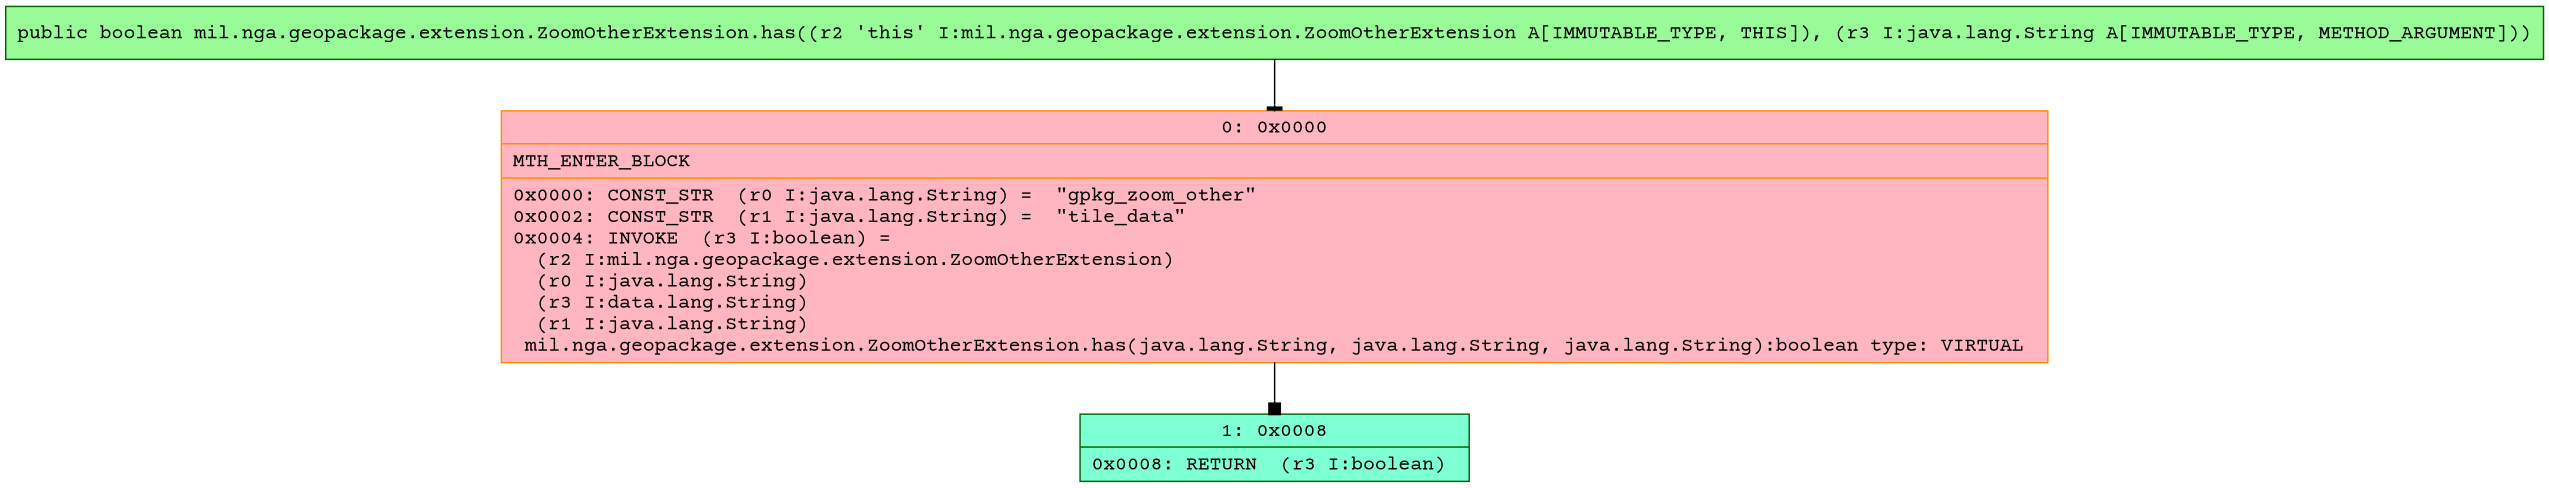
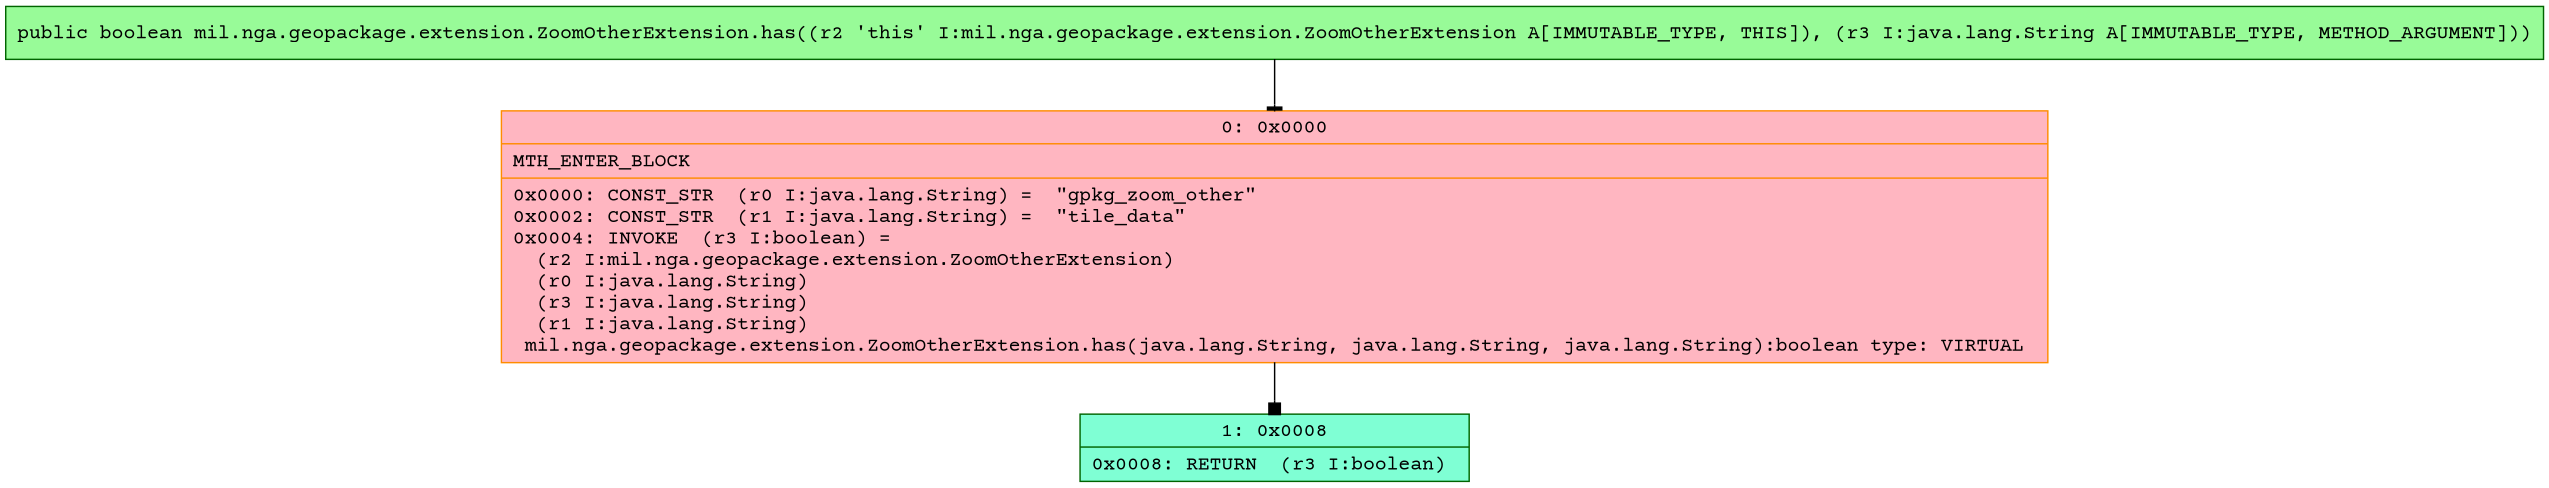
node "0: 0x0000": text "(r3 I:data.lang.String)" -> "(r3 I:java.lang.String)"
